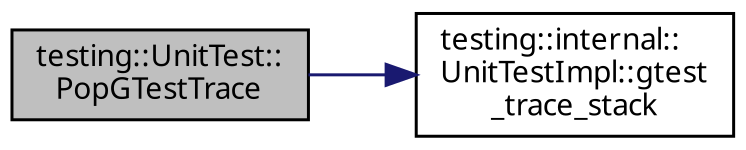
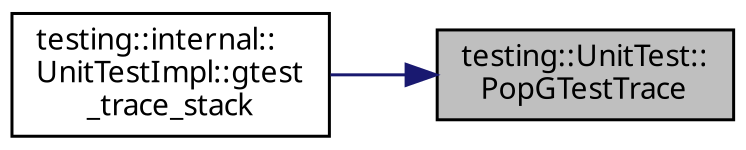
edge "testing::UnitTest:: PopGTestTrace" -> "testing::internal:: UnitTestImpl::gtest _trace_stack": reversed
